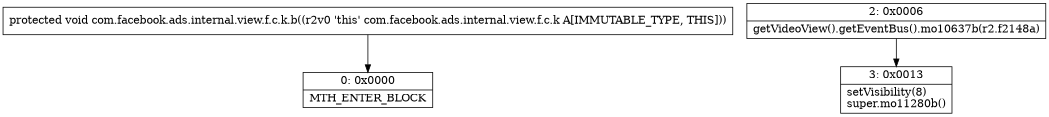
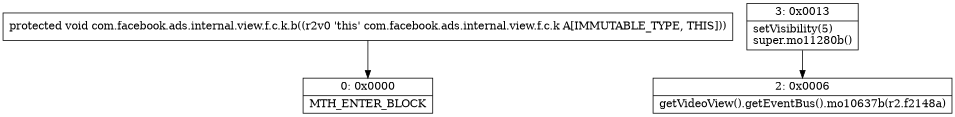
edge "2: 0x0006" -> "3: 0x0013": reversed
node "3: 0x0013": text "setVisibility(8)" -> "setVisibility(5)"
